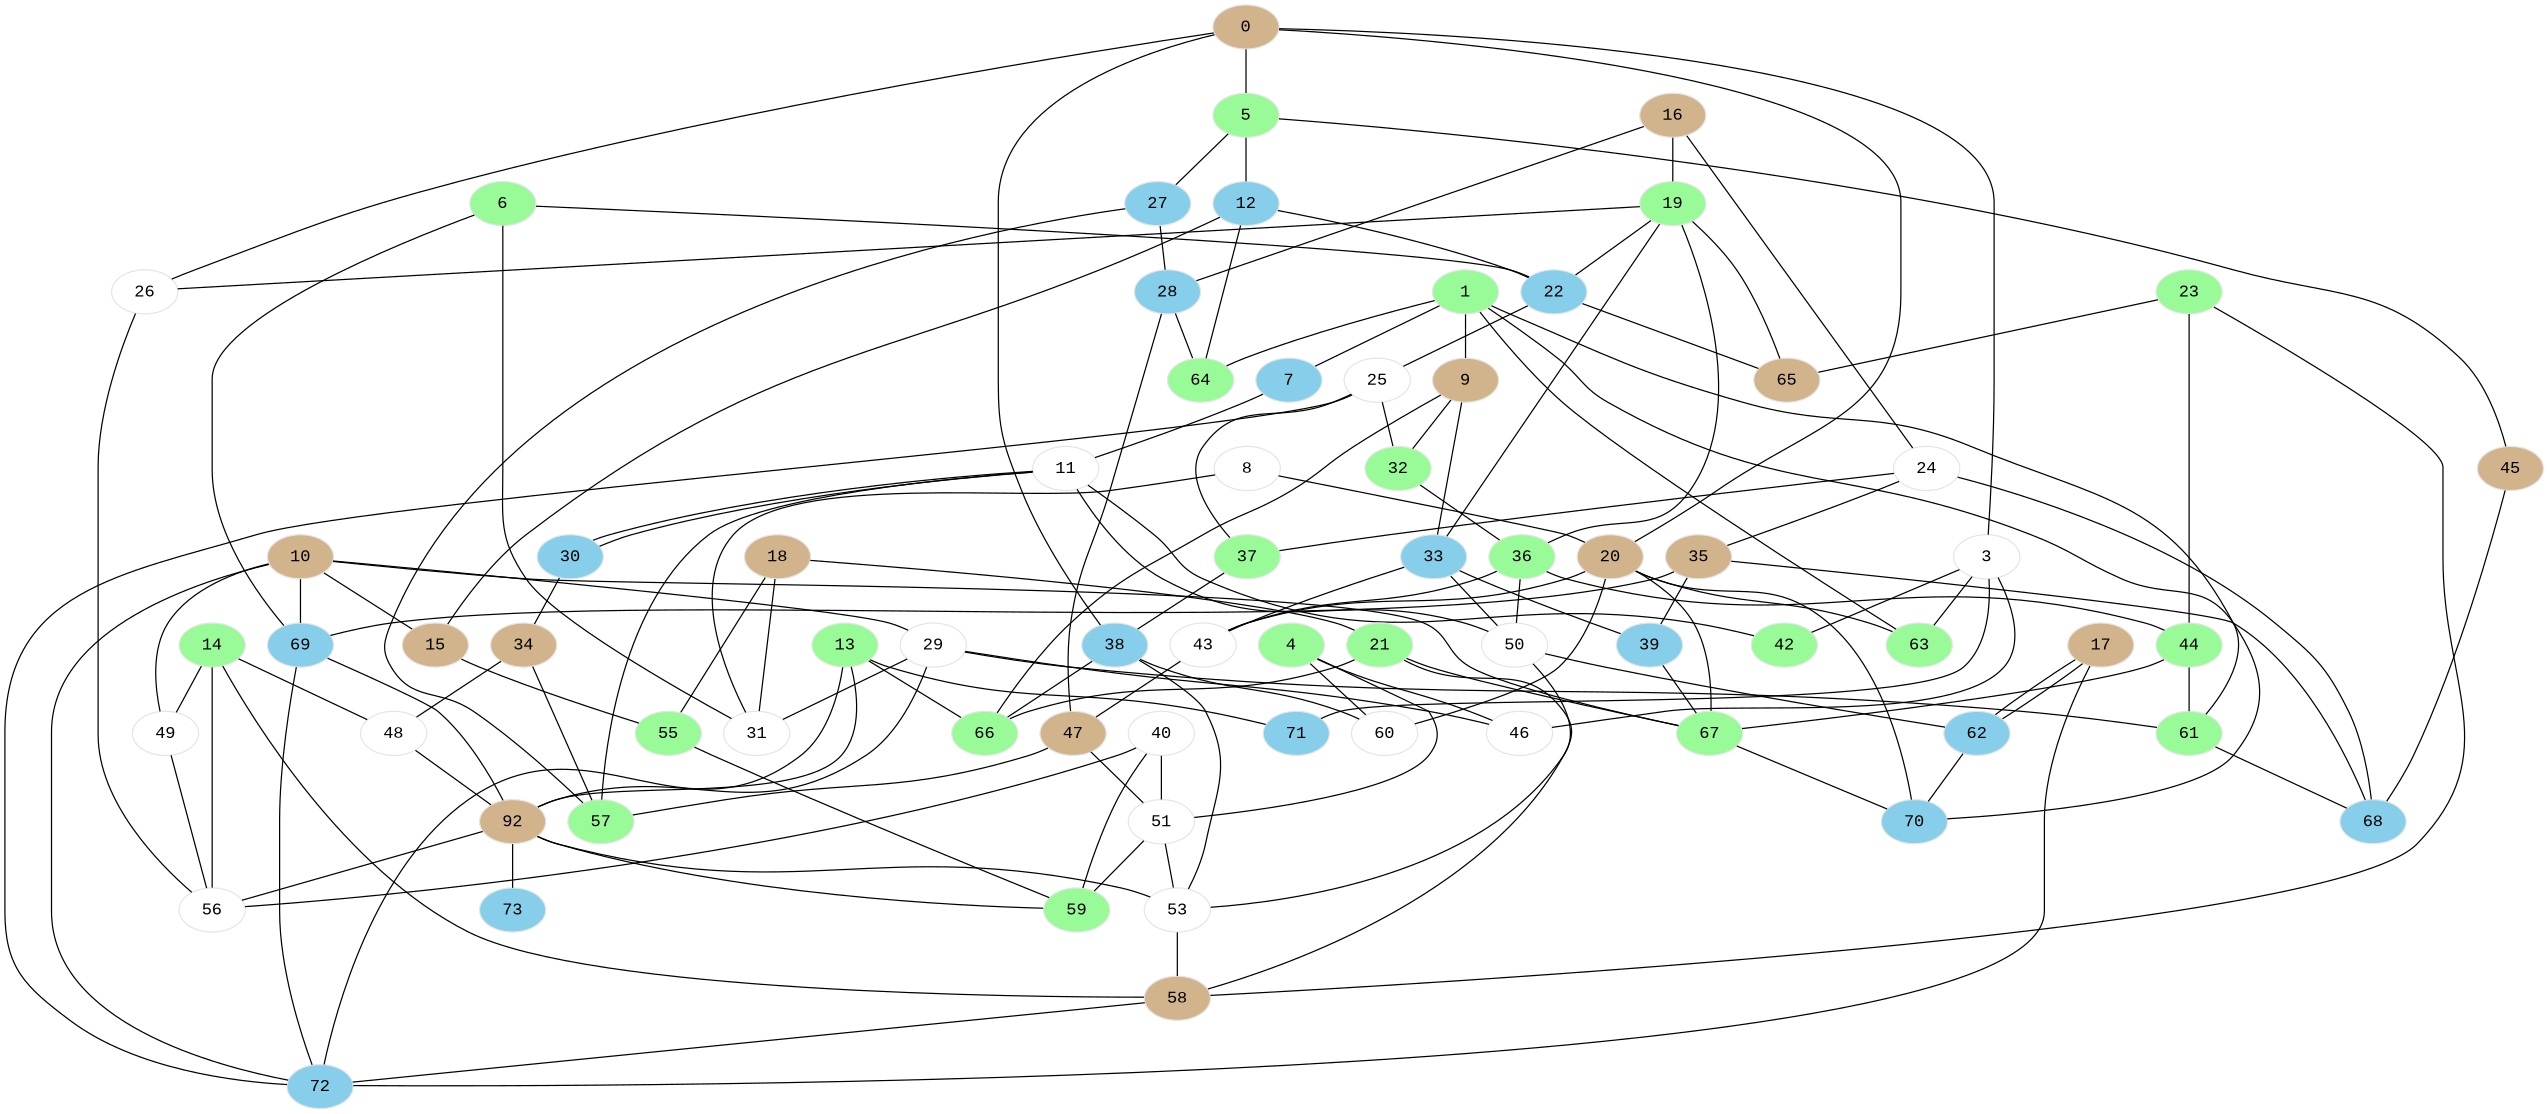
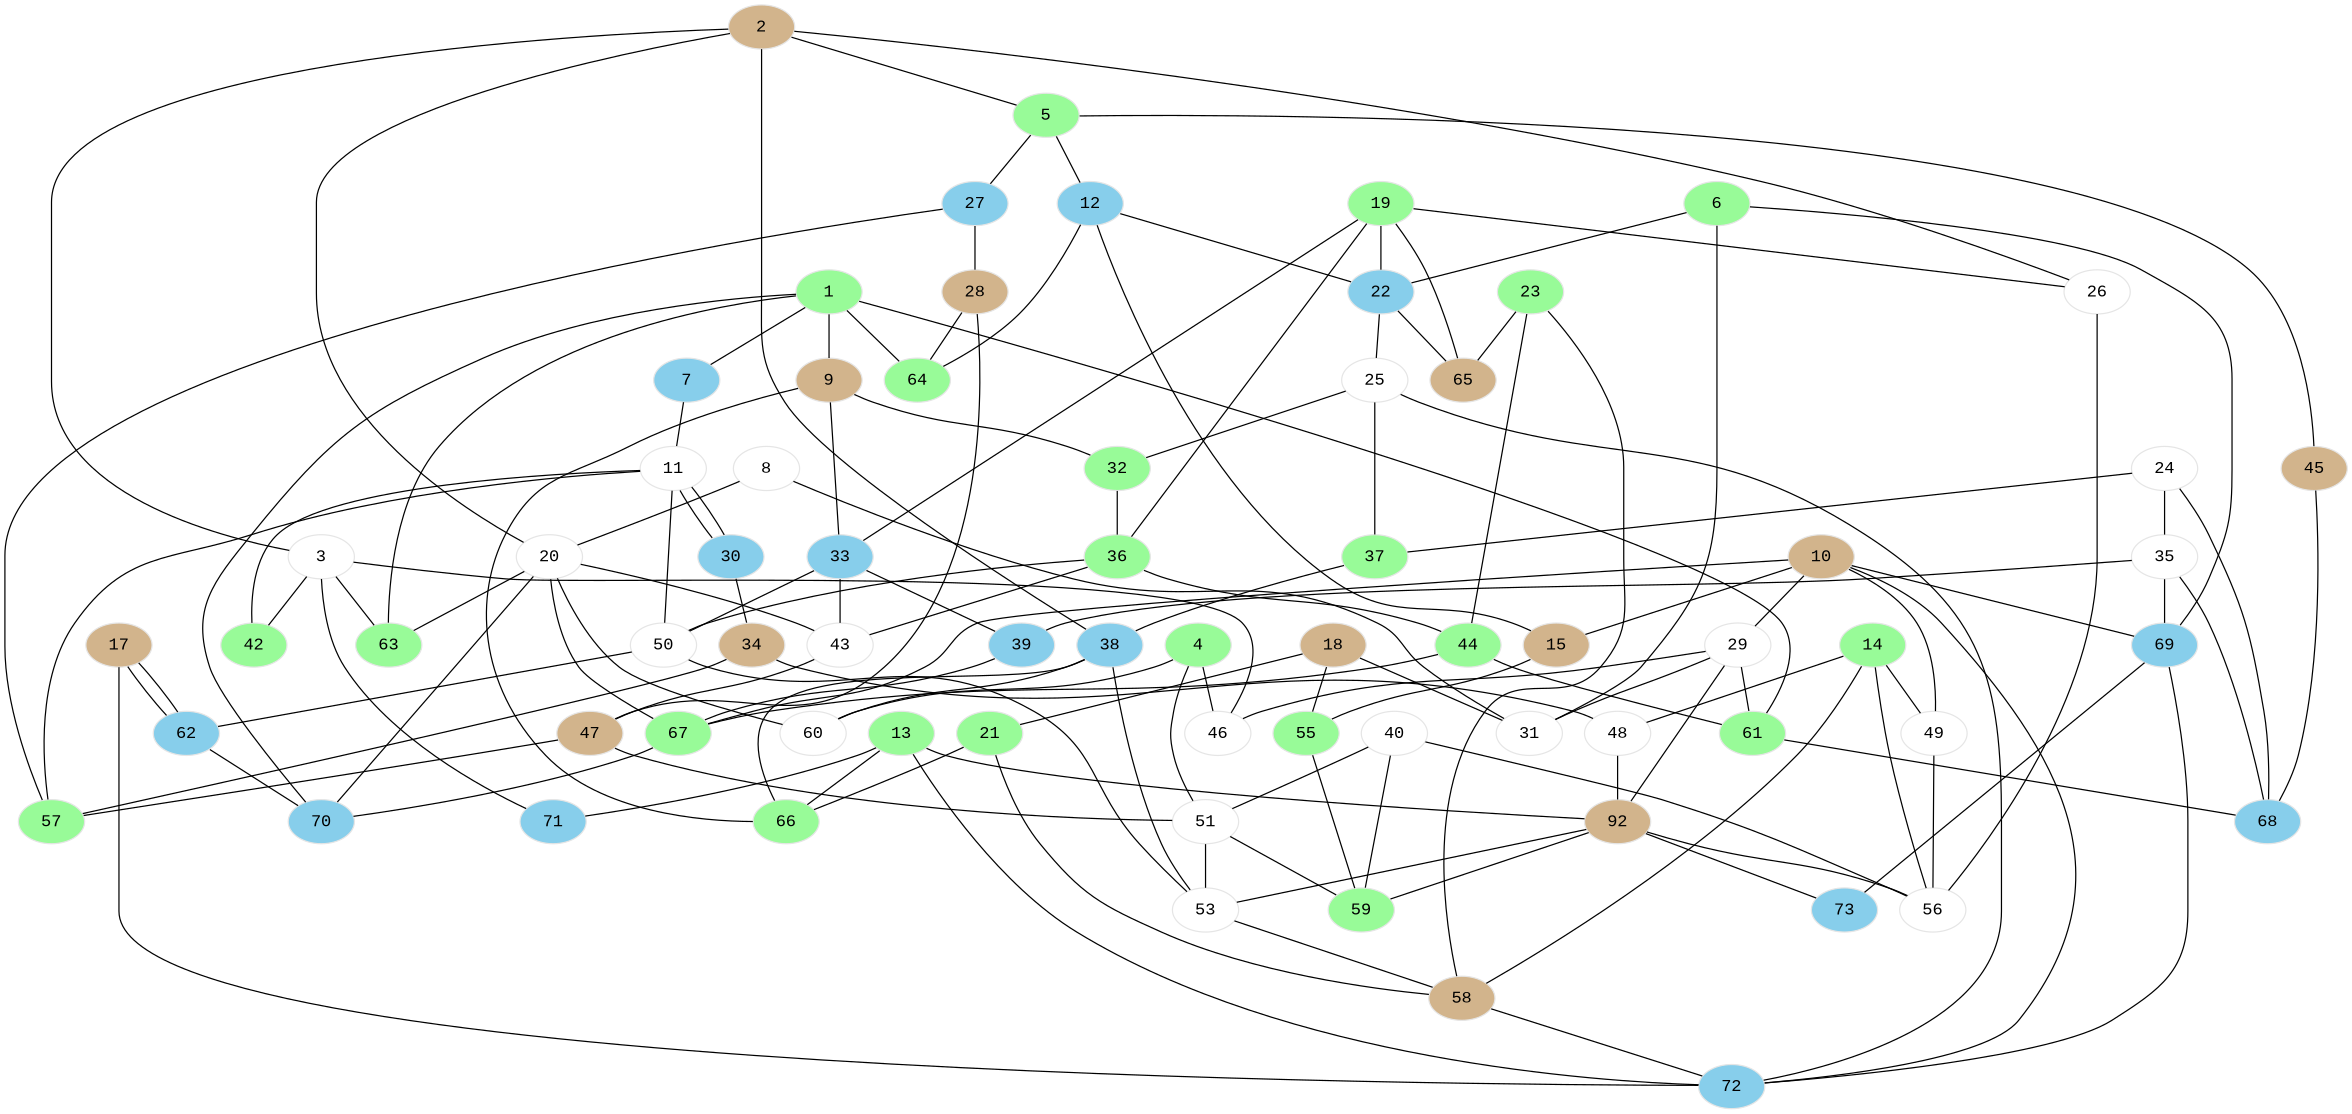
node "0": label "0" -> "2"
node "16": removed
node "28": fillcolor skyblue -> tan
node "20": fillcolor tan -> white
node "35": fillcolor tan -> white
edge "21" -- "67": removed
edge "69" -- "92": now "69" -- "73"
